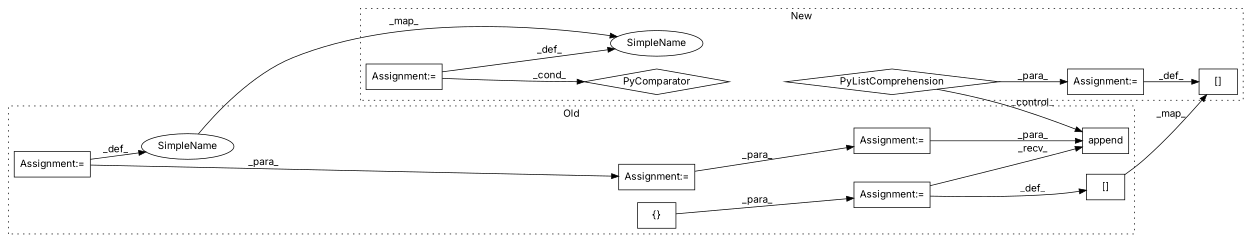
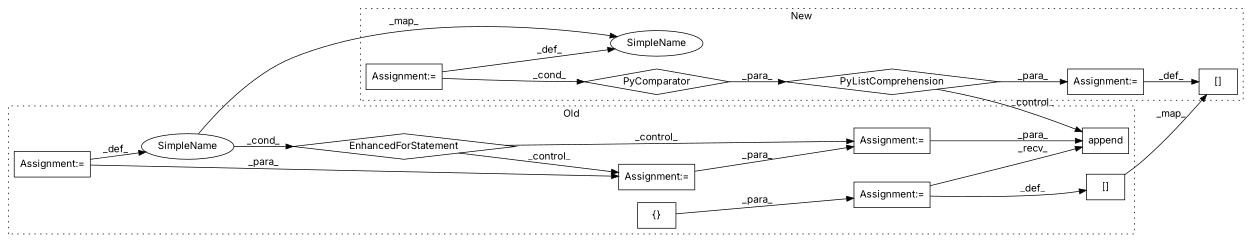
edge "PyComparator" -> "PyListComprehension": added, label "_para_"
node "EnhancedForStatement": added
